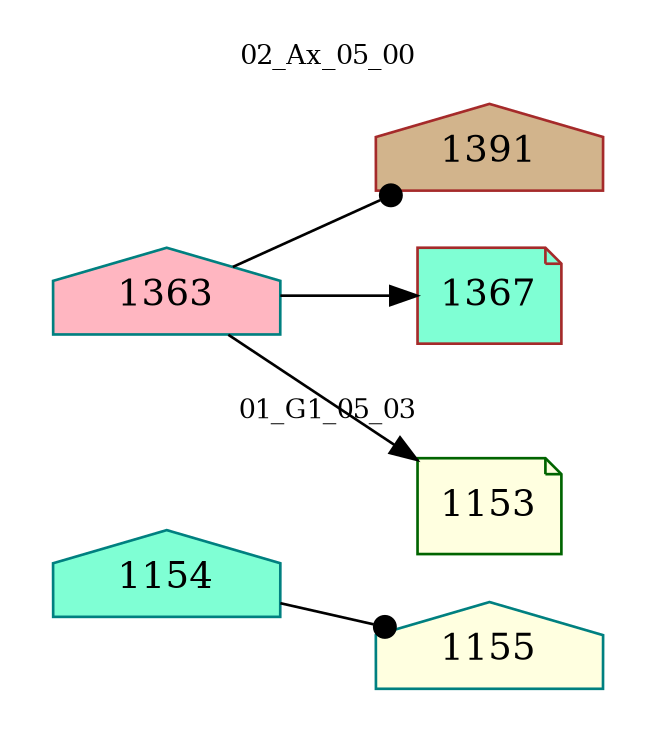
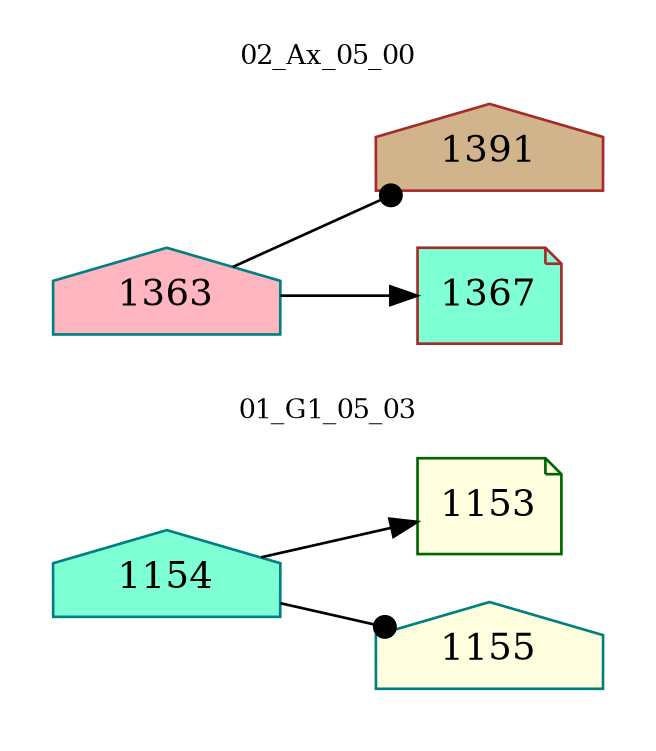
edge "1363" -> "1153": now "1154" -> "1153"
